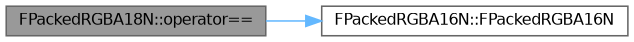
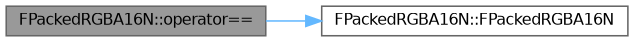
node "FPackedRGBA18N::operator==": label "FPackedRGBA18N::operator==" -> "FPackedRGBA16N::operator=="
